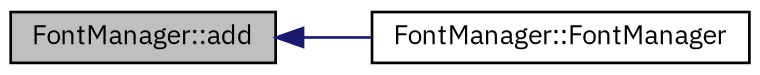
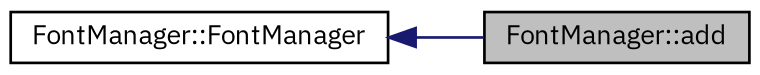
edge "FontManager::FontManager" -> "FontManager::add": reversed
